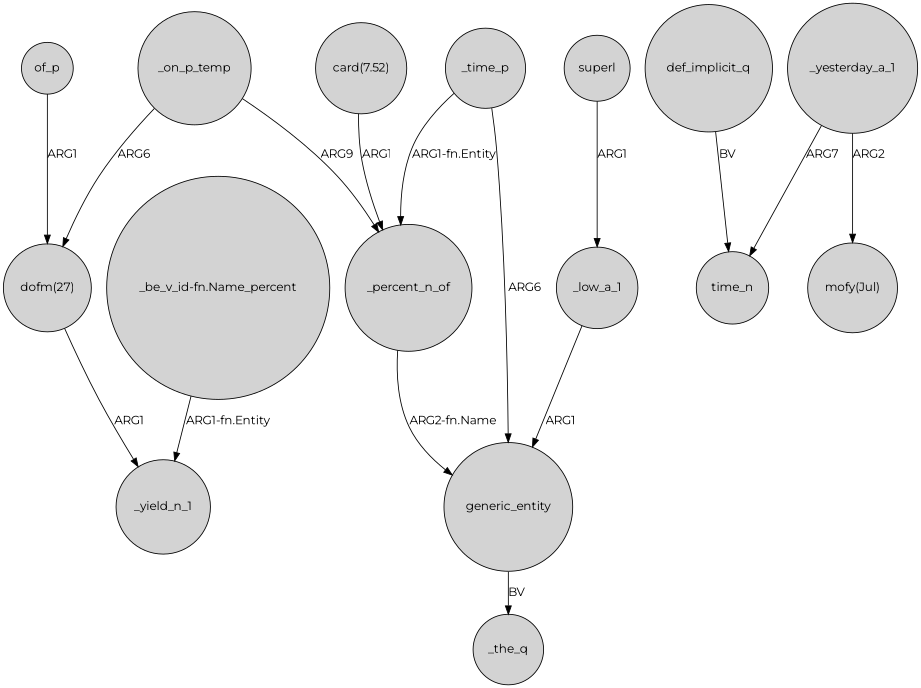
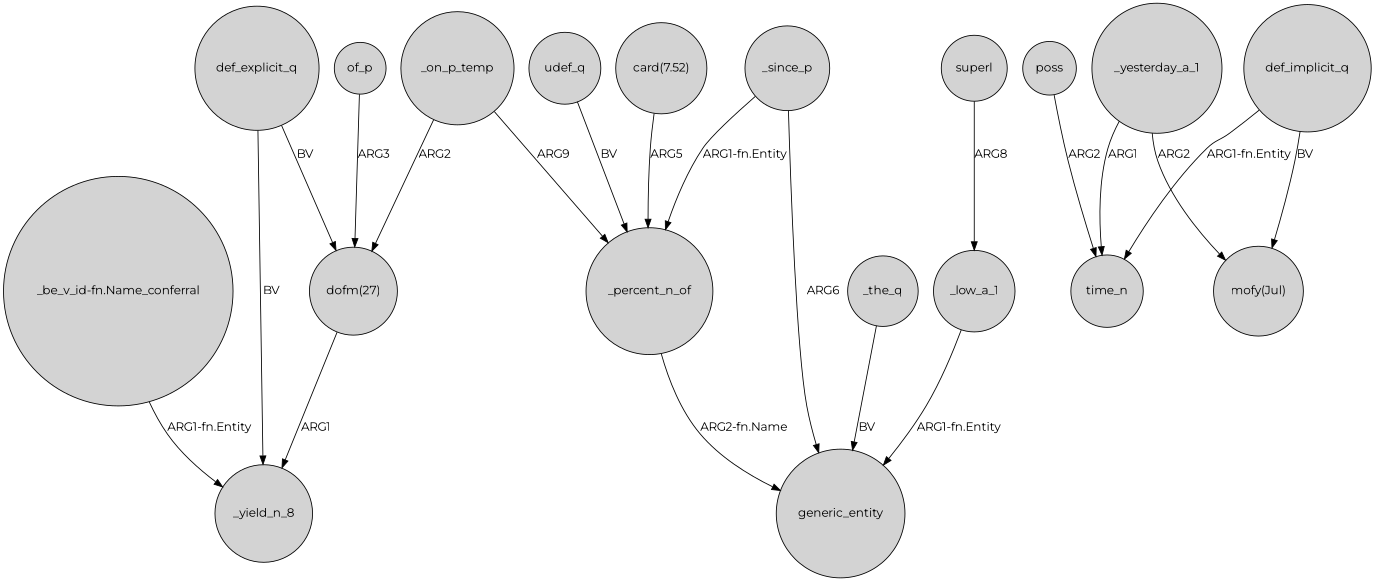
node "def_explicit_q": added
node "_time_p": label "_time_p" -> "_since_p"
node "udef_q": added
node "poss": added
edge "of_p" -> "dofm(27)": label "ARG1" -> "ARG3"
edge "_on_p_temp" -> "dofm(27)": label "ARG6" -> "ARG2"
edge "card(7.52)" -> "_percent_n_of": label "ARG1" -> "ARG5"
edge "superl" -> "_low_a_1": label "ARG1" -> "ARG8"
edge "def_implicit_q" -> "time_n": label "BV" -> "ARG1-fn.Entity"
edge "_yesterday_a_1" -> "time_n": label "ARG7" -> "ARG1"
edge "def_implicit_q" -> "mofy(Jul)": added, label "BV"
node "_be_v_id-fn.Name_percent": label "_be_v_id-fn.Name_percent" -> "_be_v_id-fn.Name_conferral"
edge "_low_a_1" -> "generic_entity": label "ARG1" -> "ARG1-fn.Entity"
node "_yield_n_1": label "_yield_n_1" -> "_yield_n_8"
edge "generic_entity" -> "_the_q": reversed
